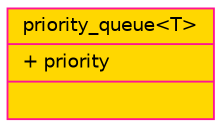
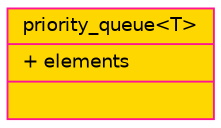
node "priority_queue<T>": text "+ priority" -> "+ elements"
